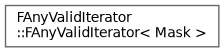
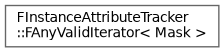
node "FAnyValidIterator ::FAnyValidIterator< Mask >": label "FAnyValidIterator ::FAnyValidIterator< Mask >" -> "FInstanceAttributeTracker ::FAnyValidIterator< Mask >"
